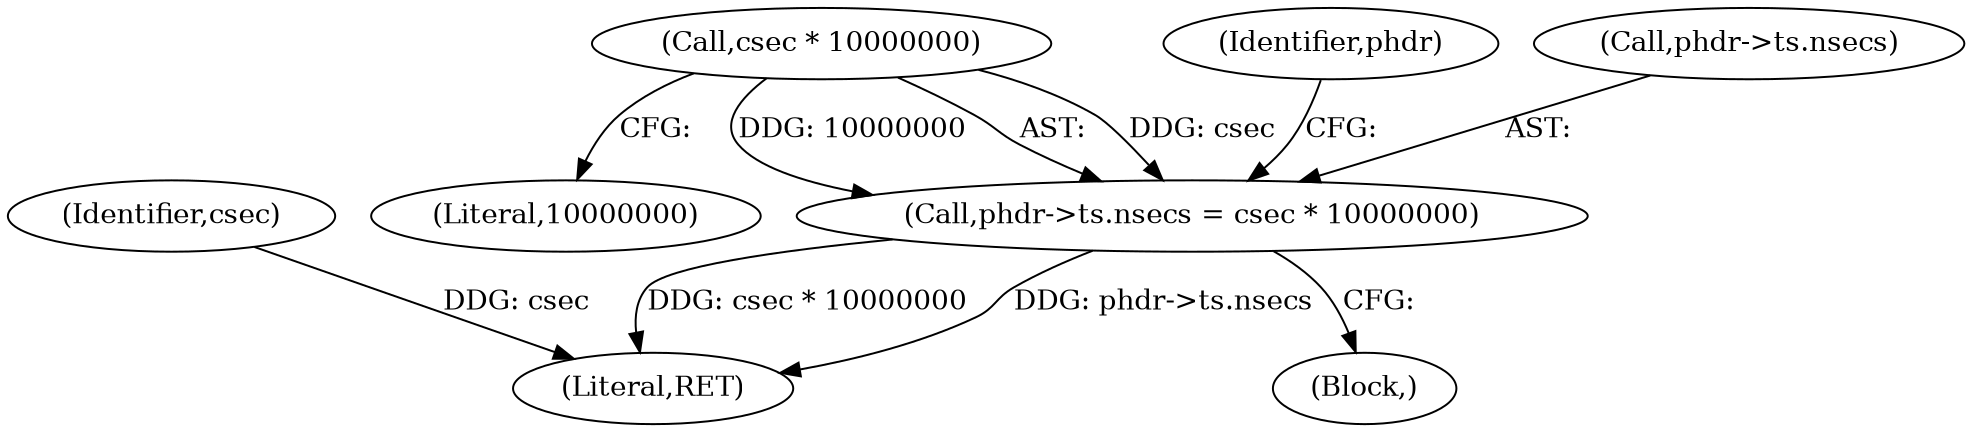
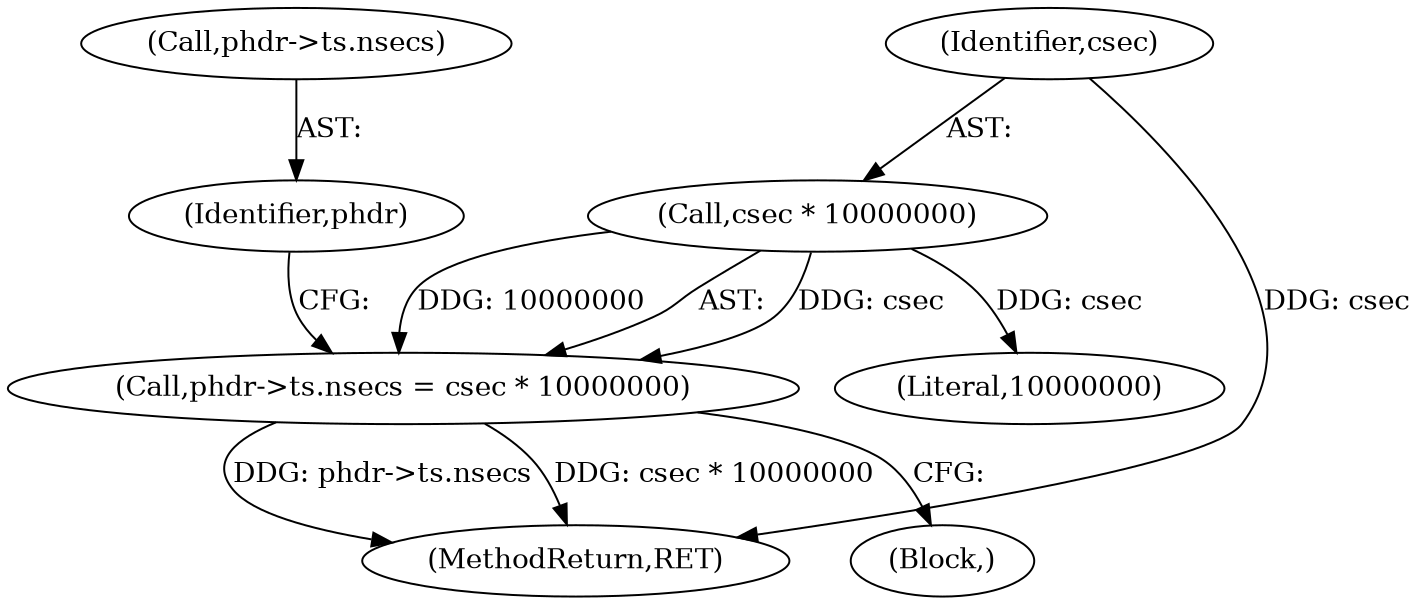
edge "(Identifier,csec)" -> "(Call,csec * 10000000)": added, label "AST:"
edge "(Call,phdr->ts.nsecs)" -> "(Call,phdr->ts.nsecs = csec * 10000000)": now "(Call,phdr->ts.nsecs)" -> "(Identifier,phdr)"
edge "(Call,csec * 10000000)" -> "(Literal,10000000)": label "CFG: " -> "DDG: csec"
node "(Literal,RET)": label "(Literal,RET)" -> "(MethodReturn,RET)"
